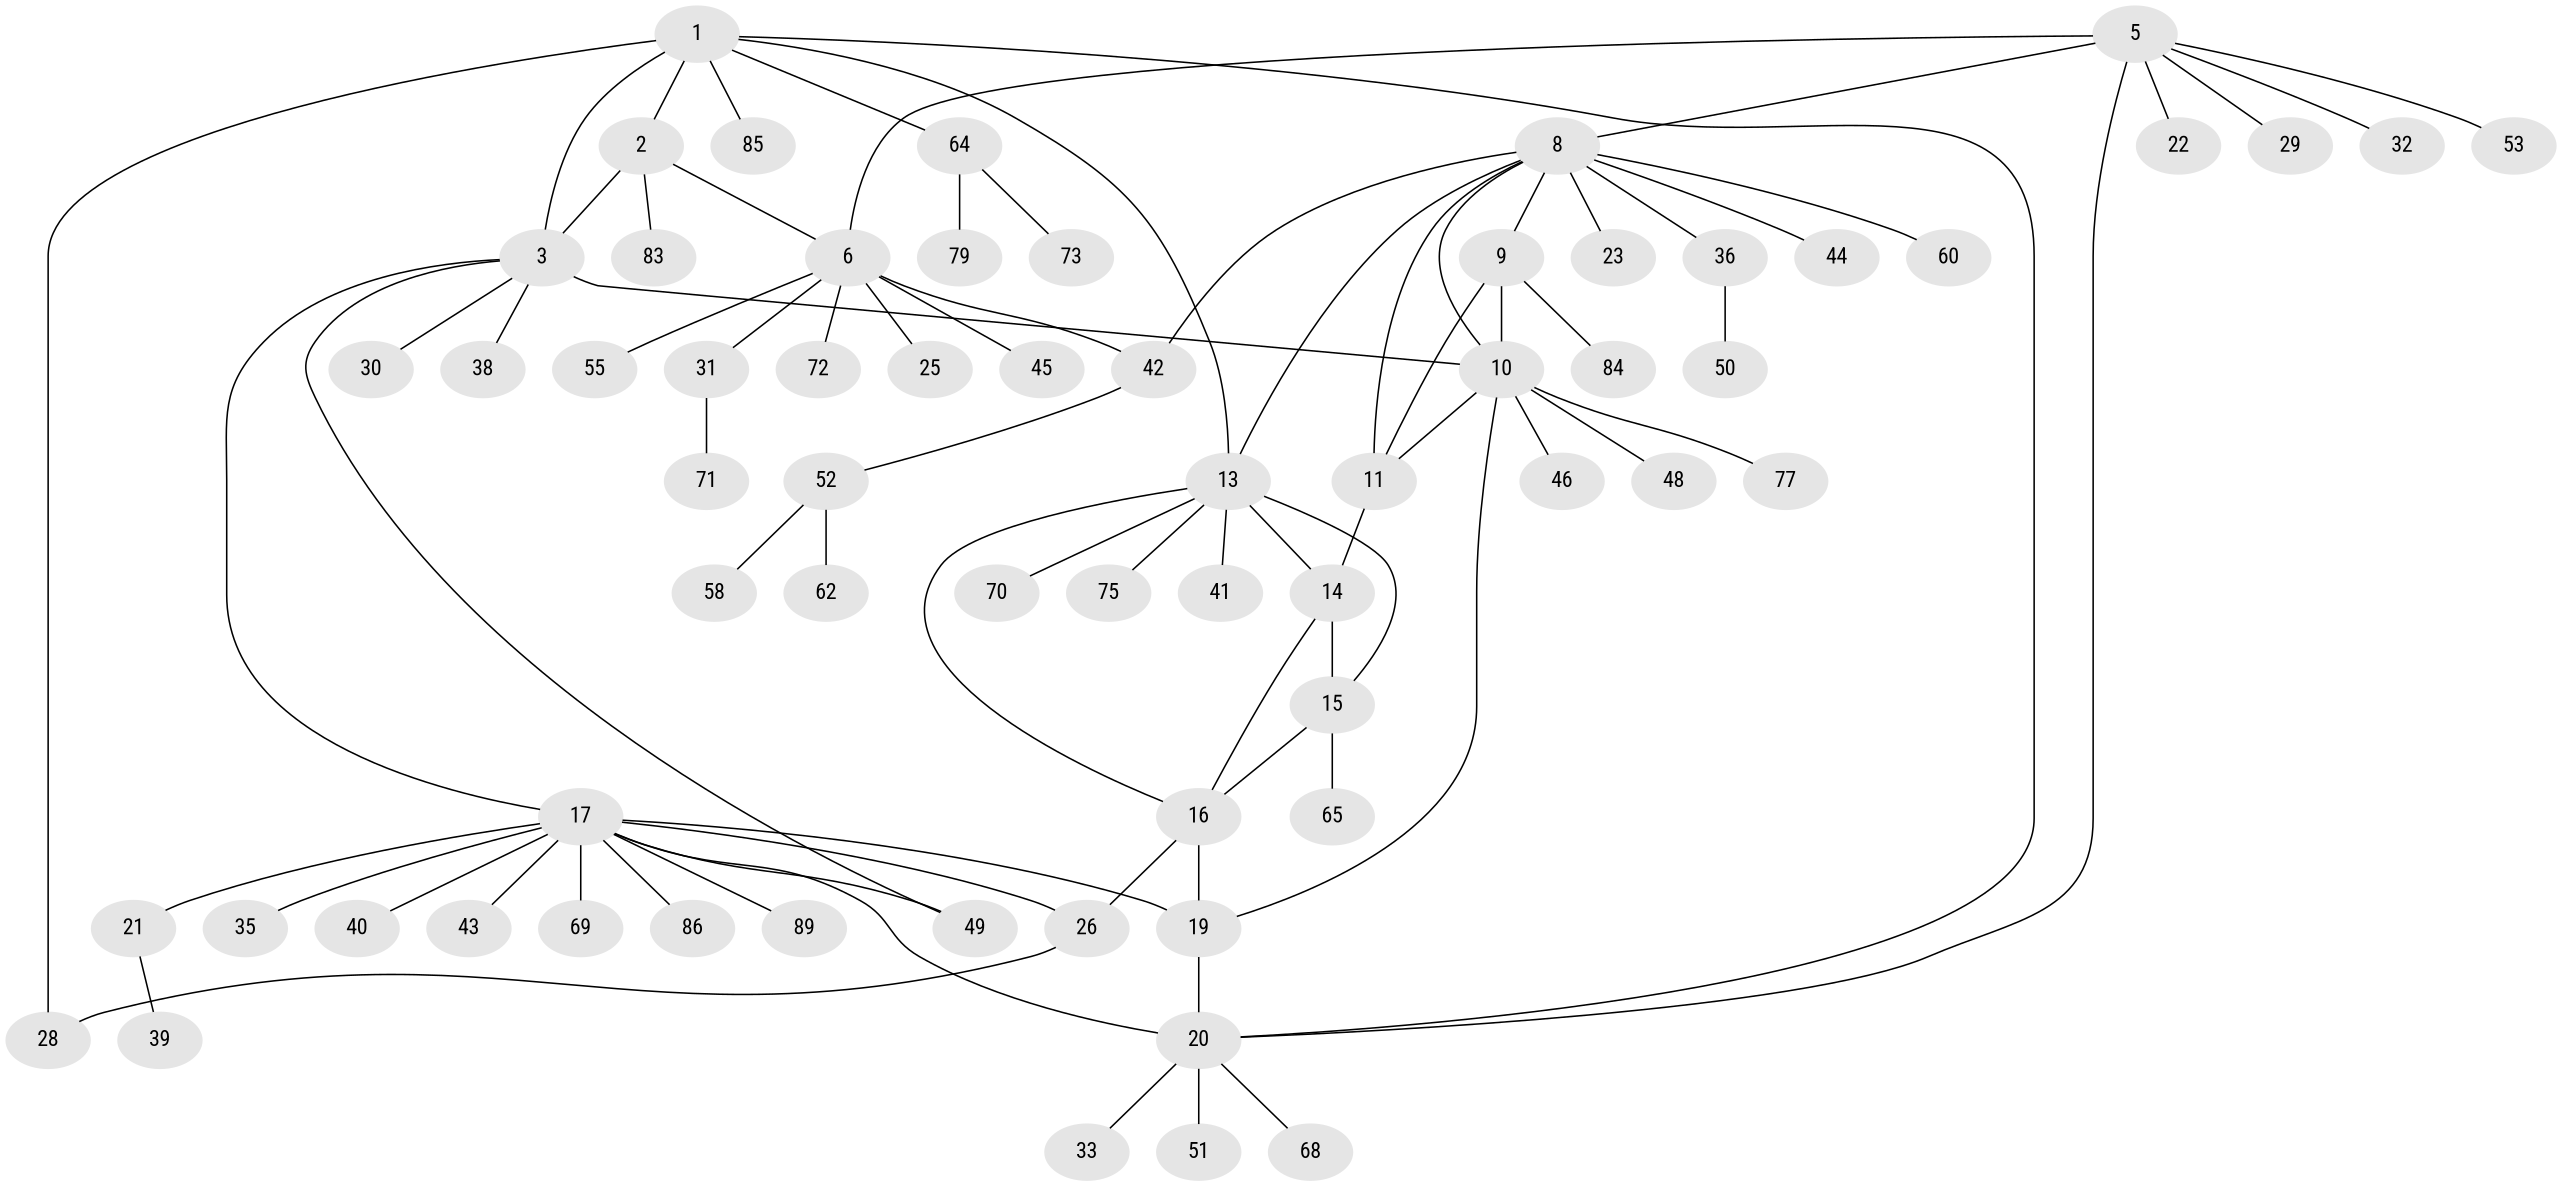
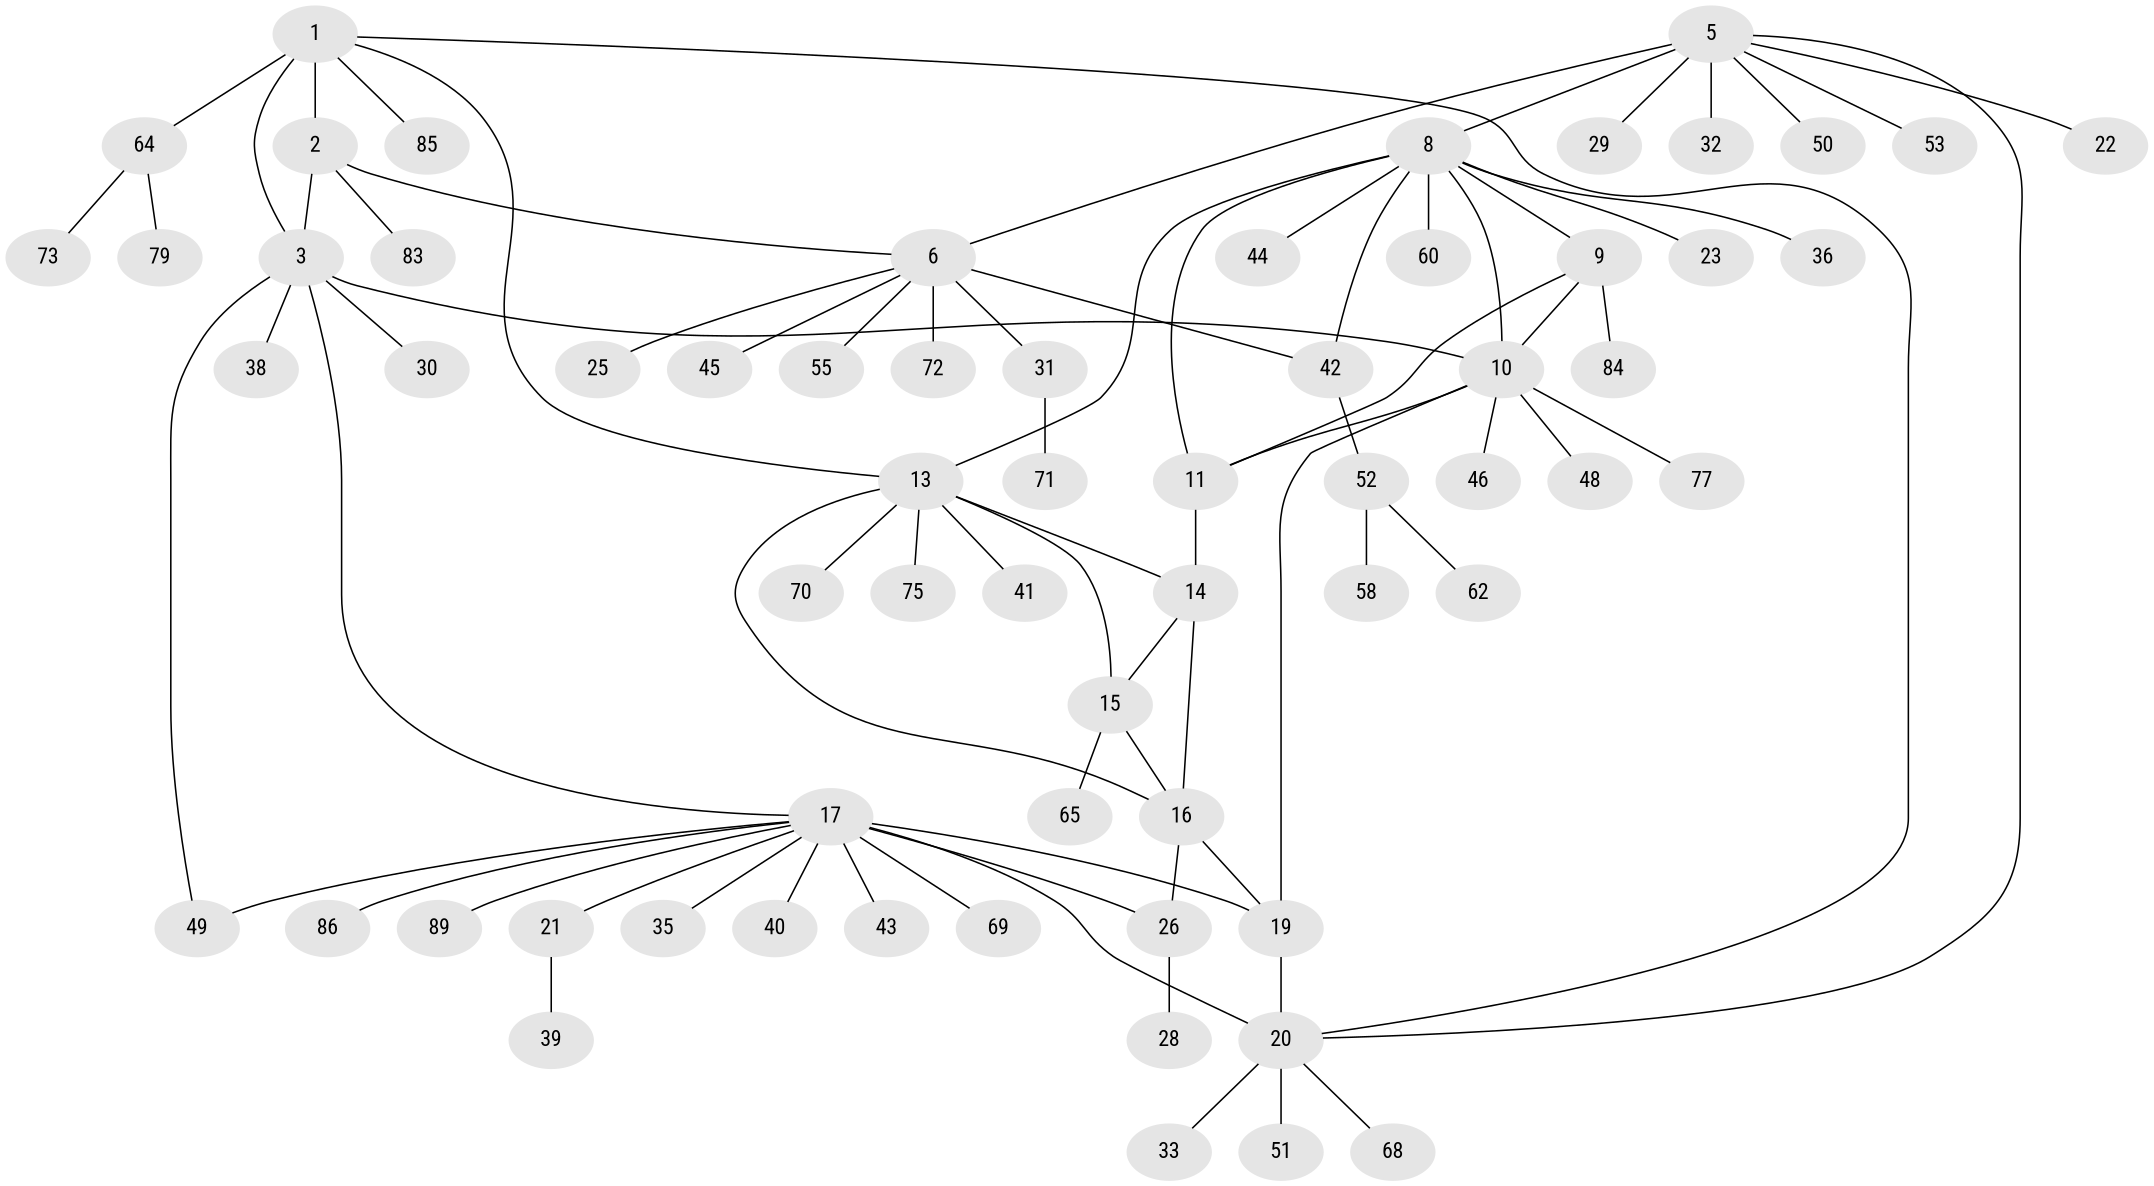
edge "1" -- "28": removed
edge "36" -- "50": now "5" -- "50"
